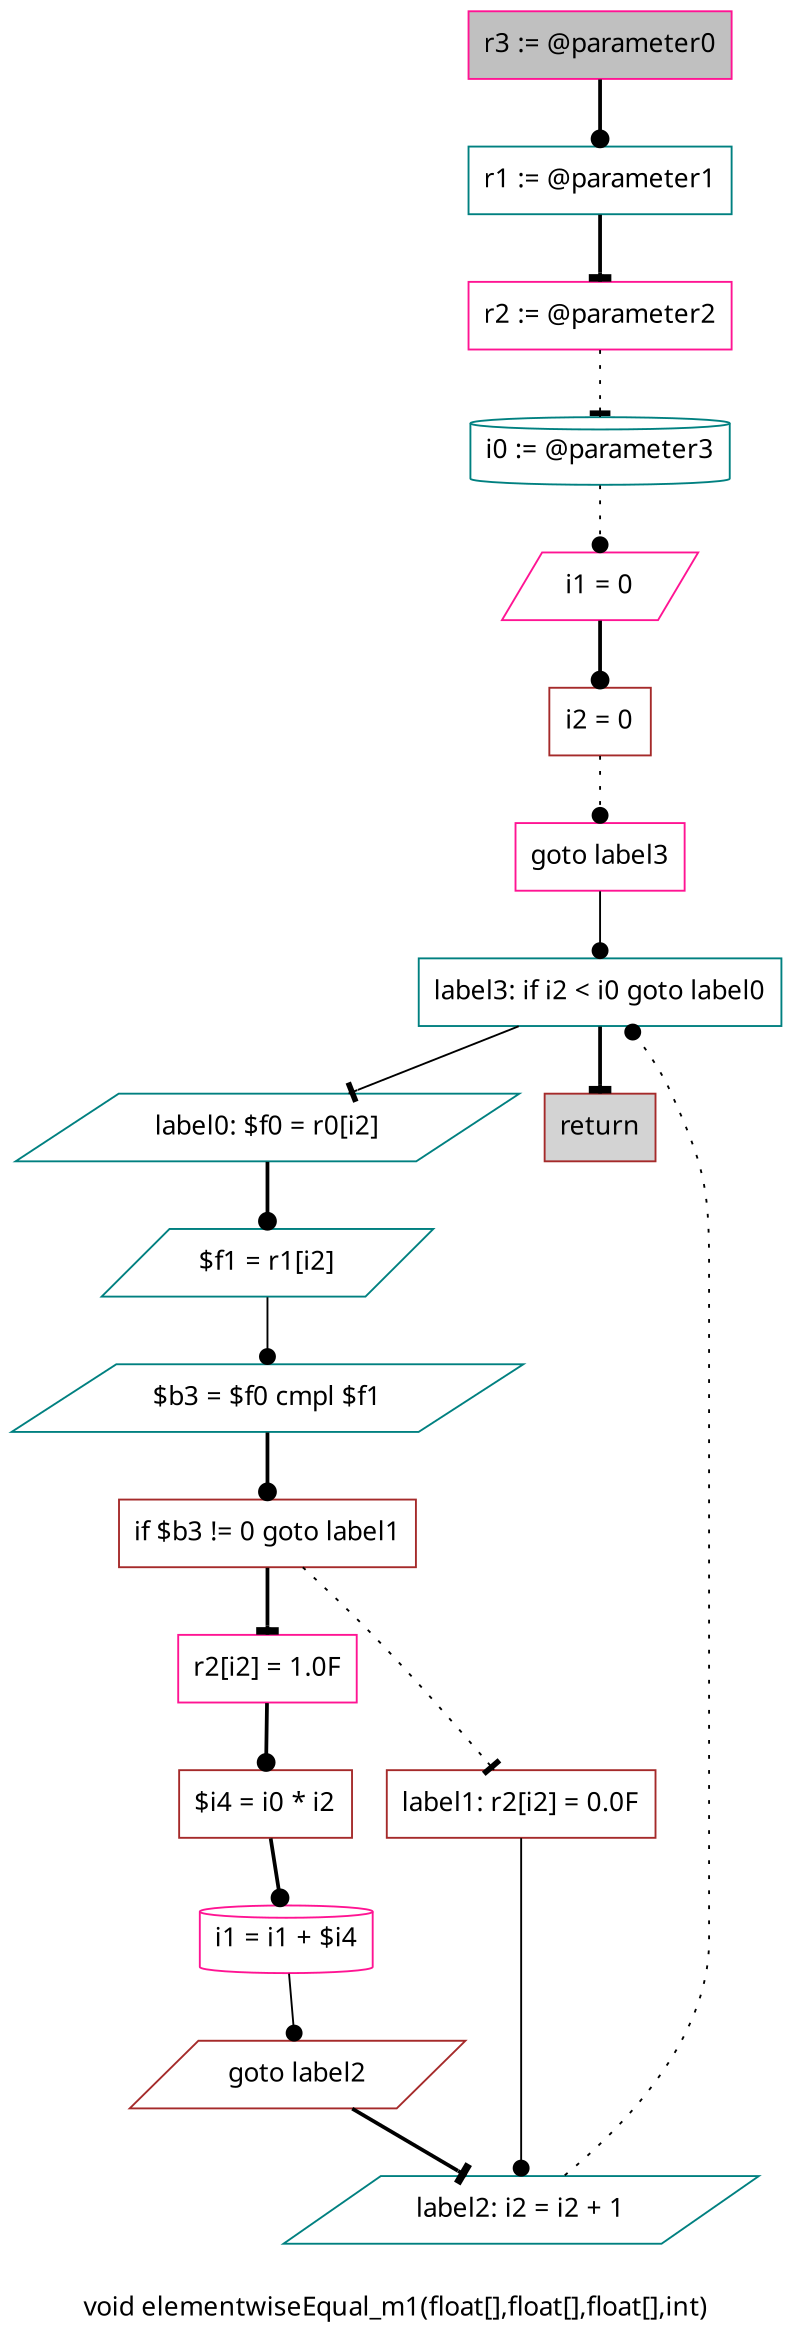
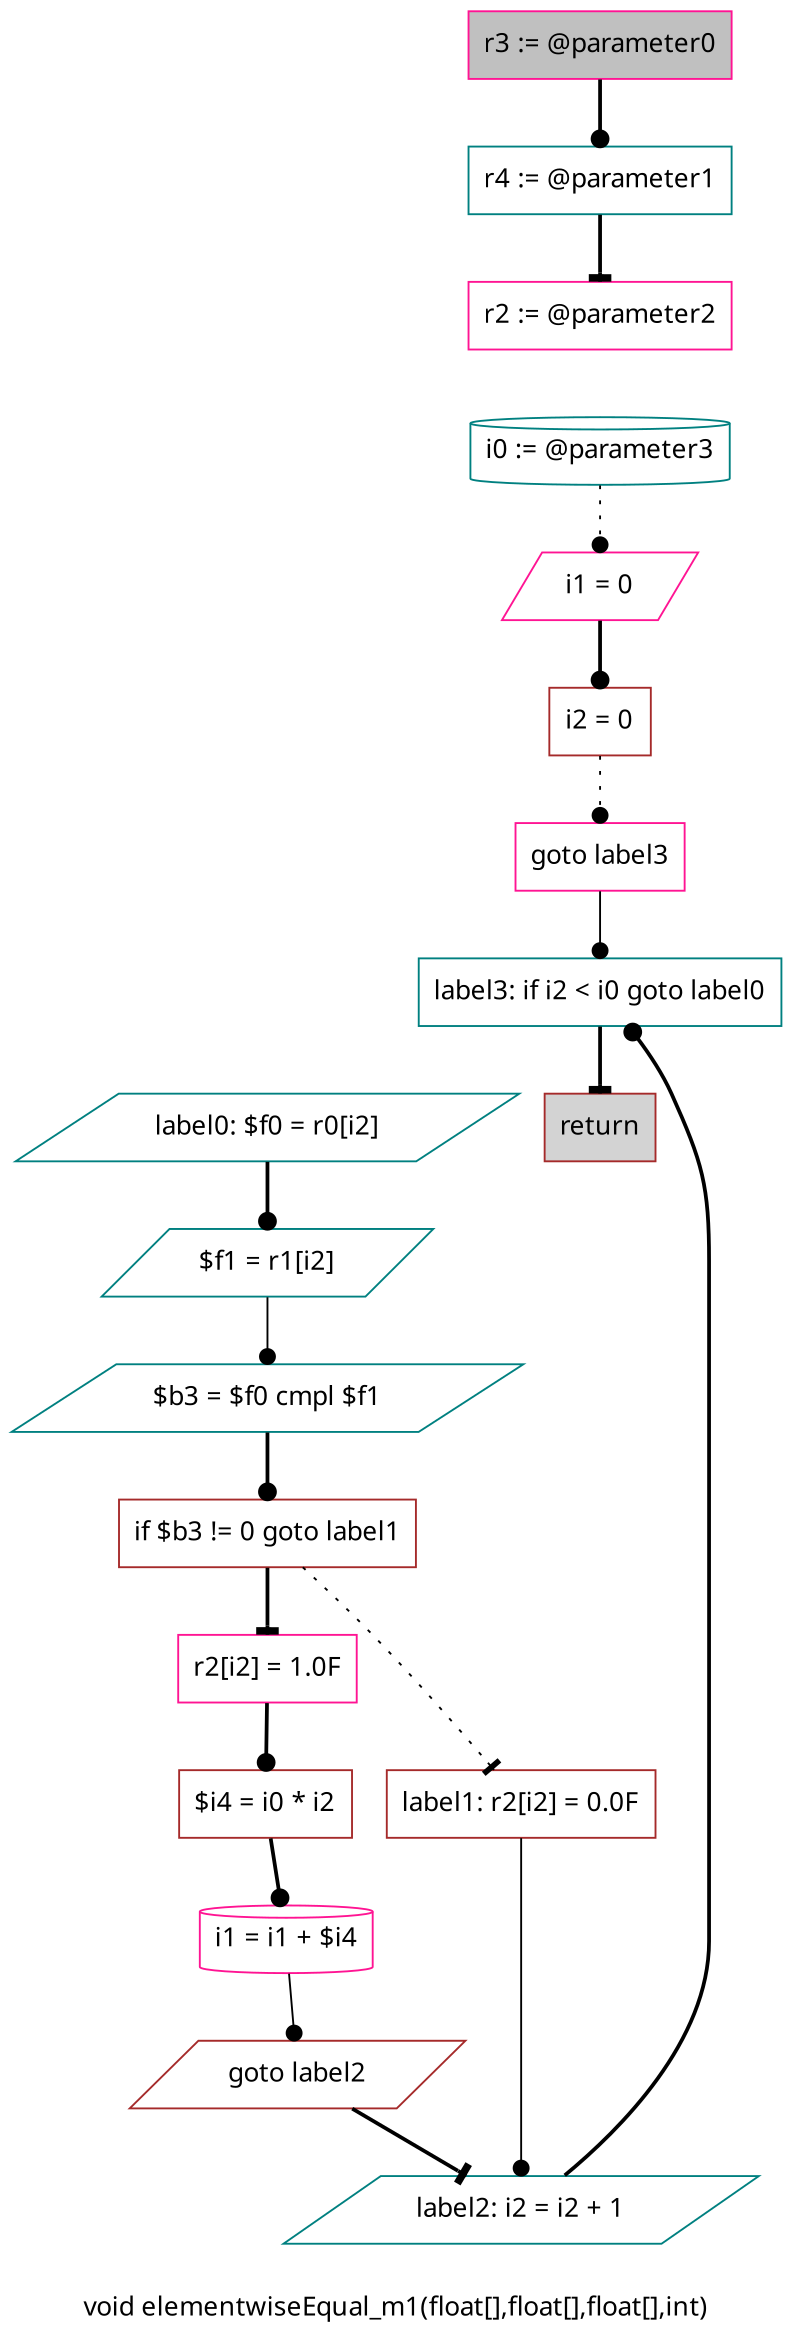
node "r1 := @parameter1": label "r1 := @parameter1" -> "r4 := @parameter1"
edge "r2 := @parameter2" -> "i0 := @parameter3": removed
edge "label3: if i2 < i0 goto label0" -> "label0: $f0 = r0[i2]": removed
edge "label2: i2 = i2 + 1" -> "label3: if i2 < i0 goto label0": style dotted -> bold
